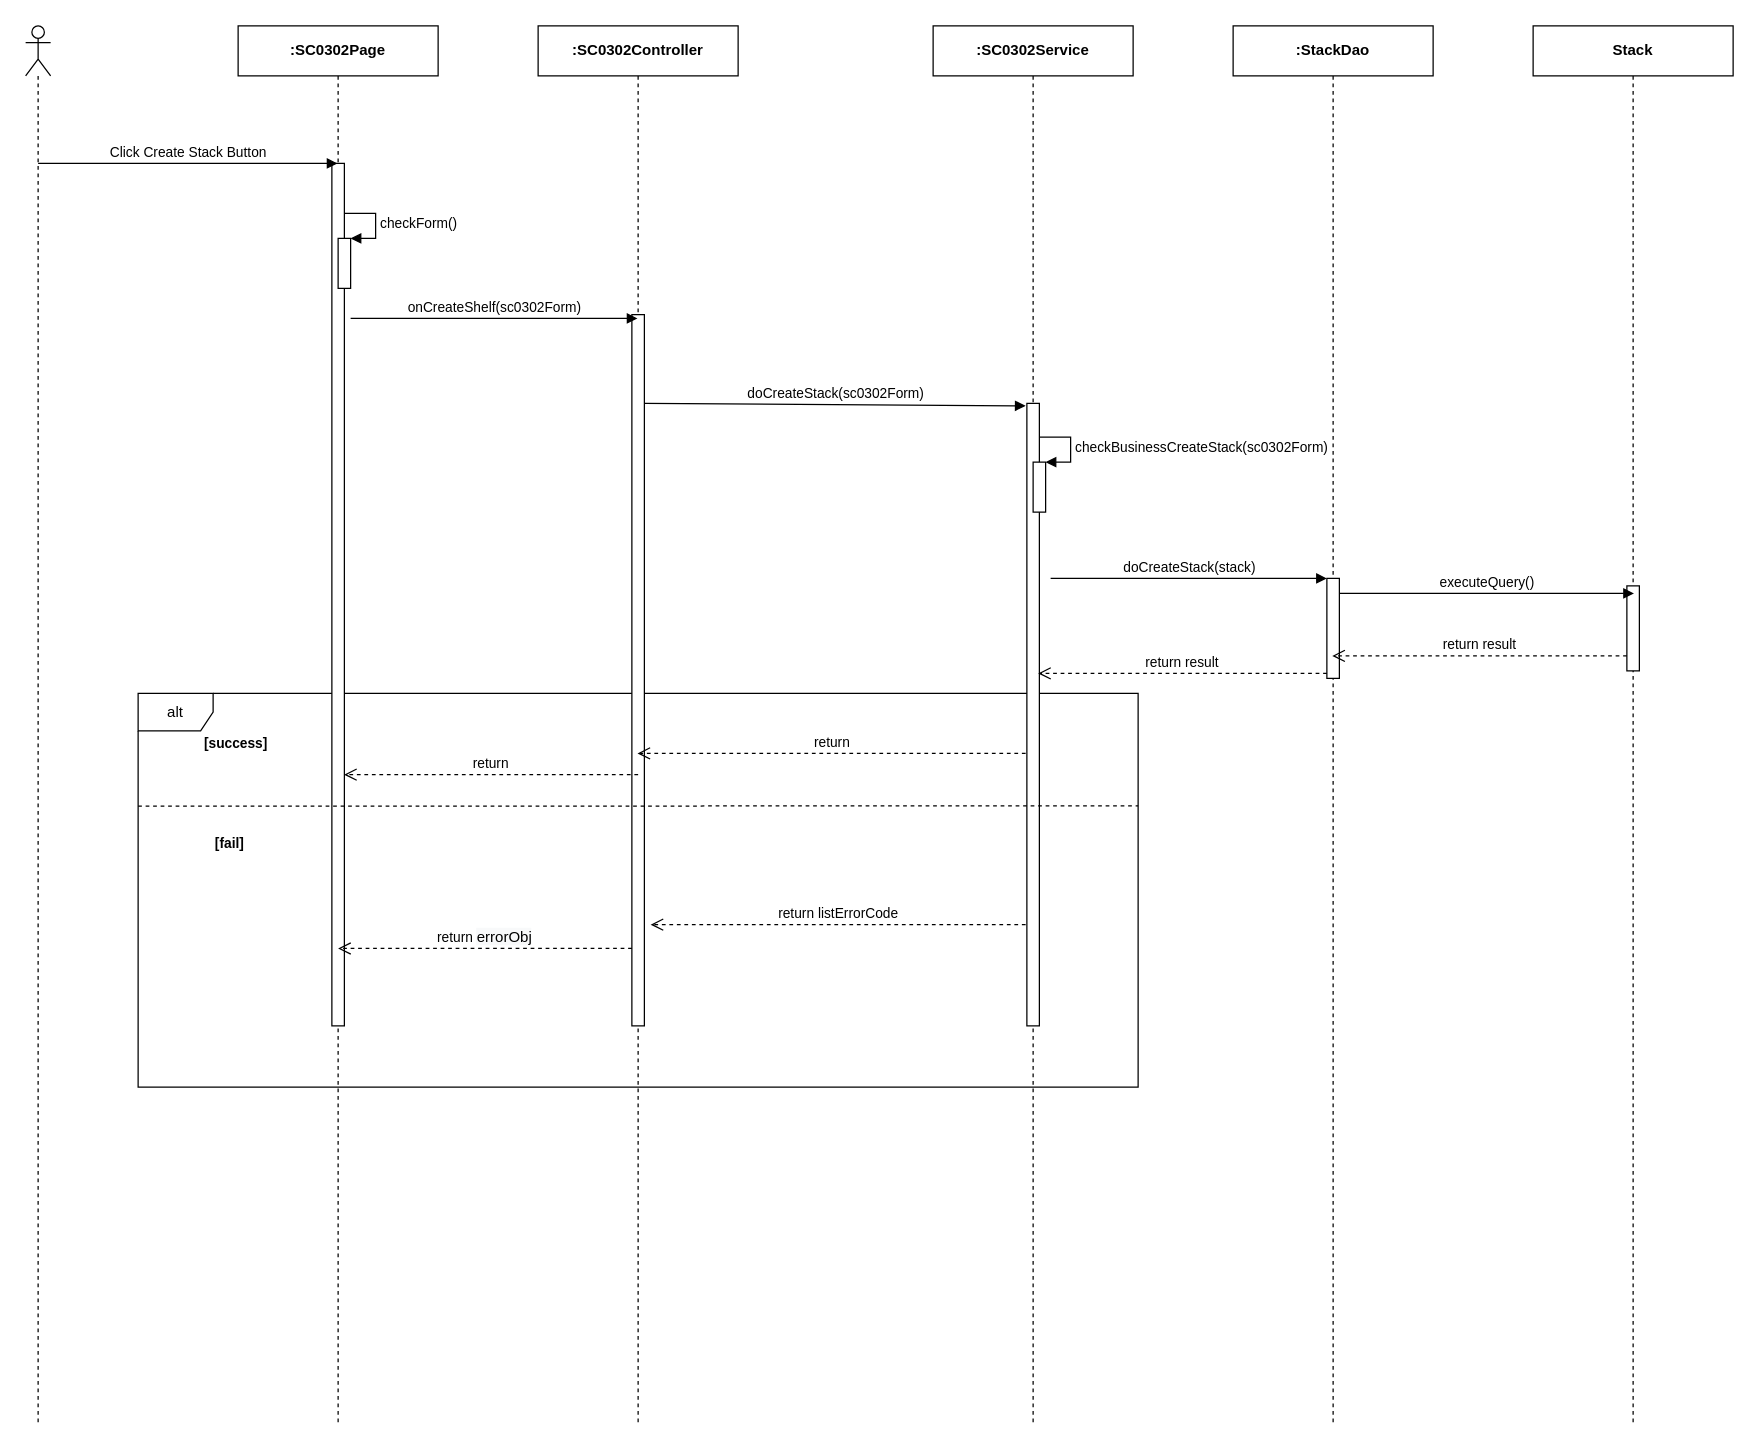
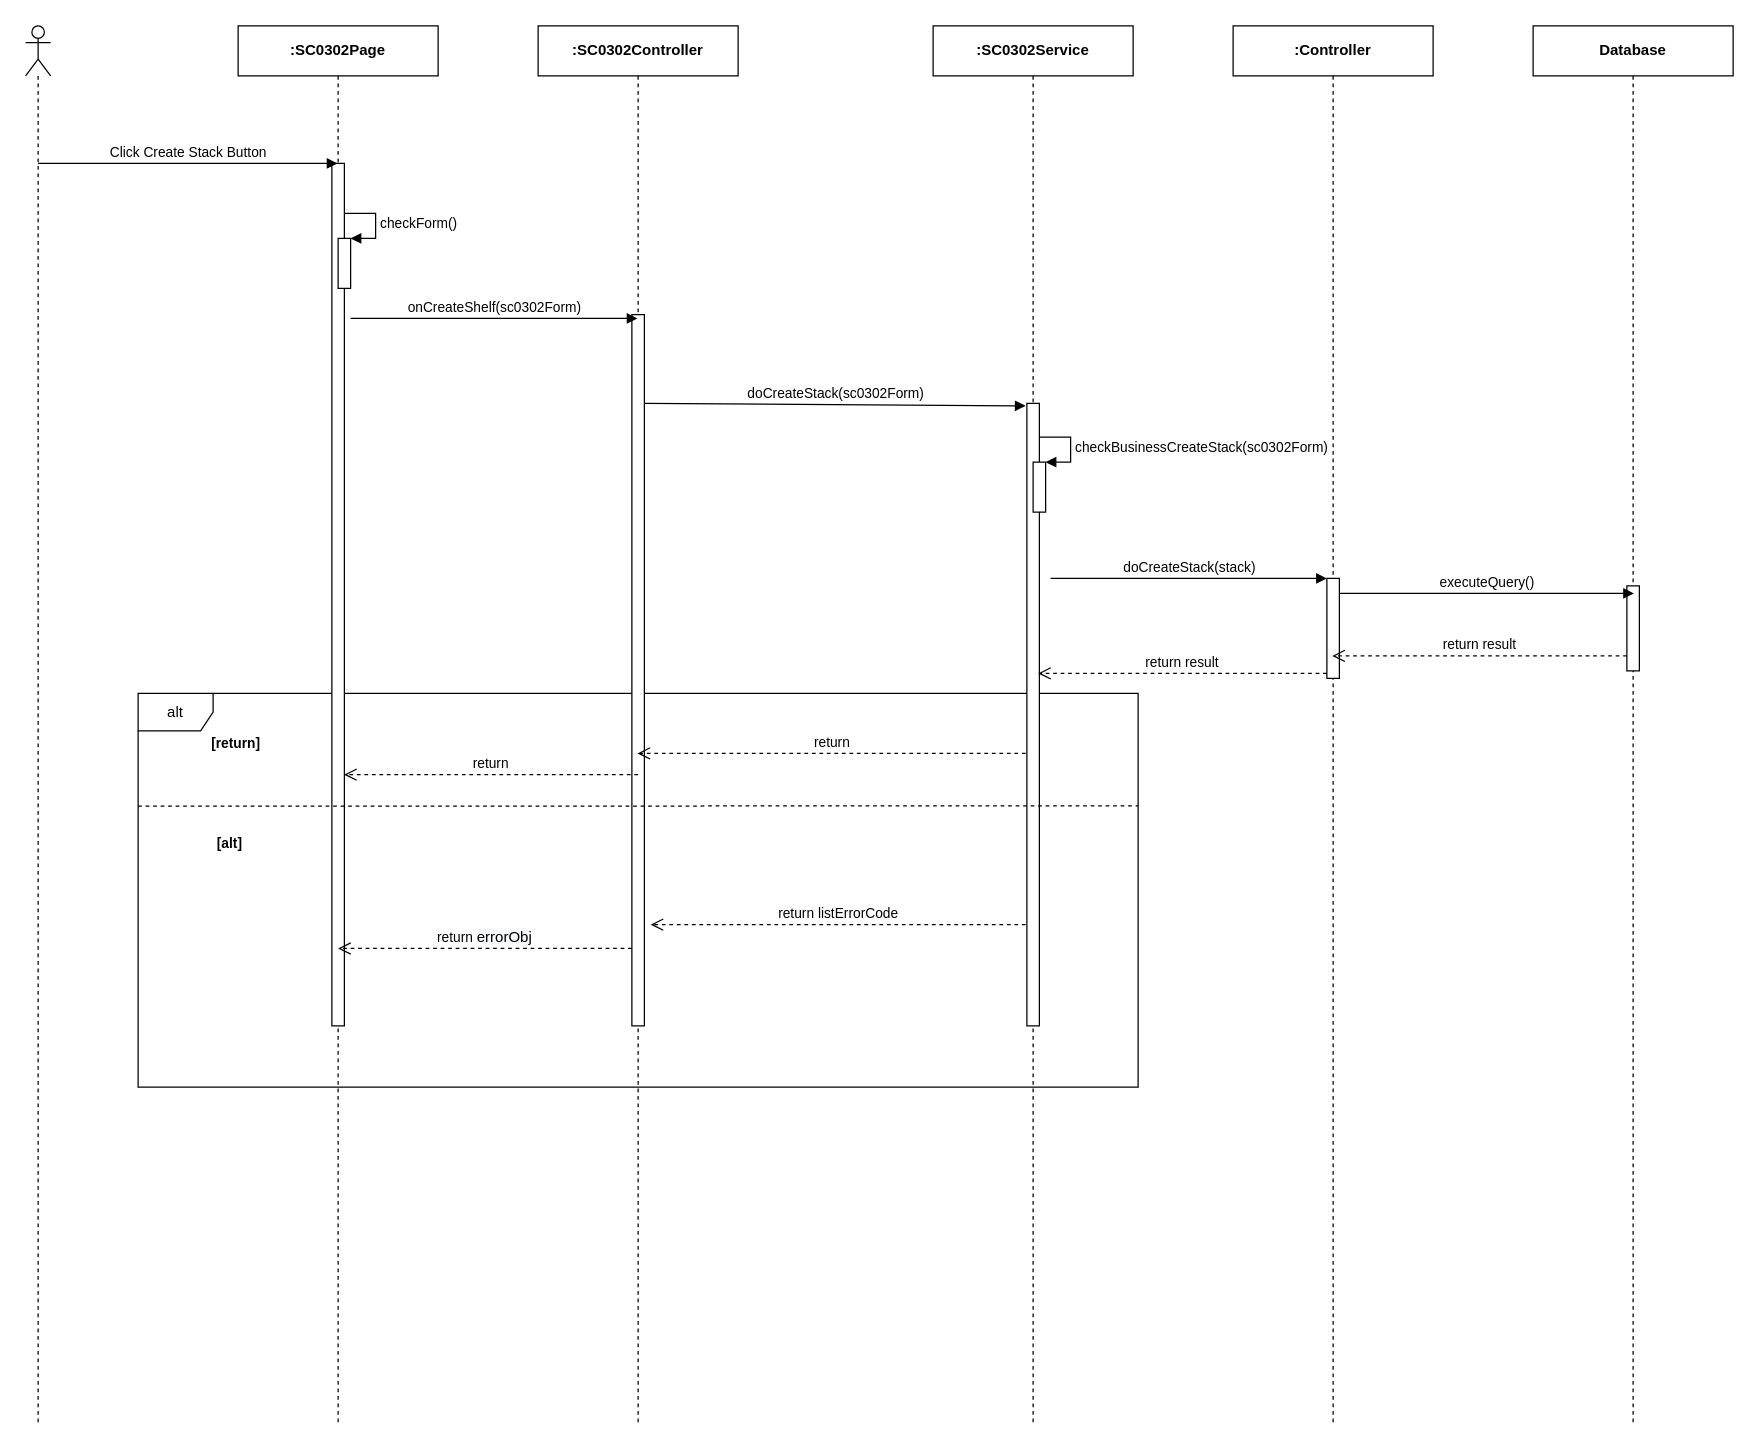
node ":StackDao": label ":StackDao" -> ":Controller"
node "Stack": label "Stack" -> "Database"
node "[success]": label "[success]" -> "[return]"
node "[fail]": label "[fail]" -> "[alt]"
